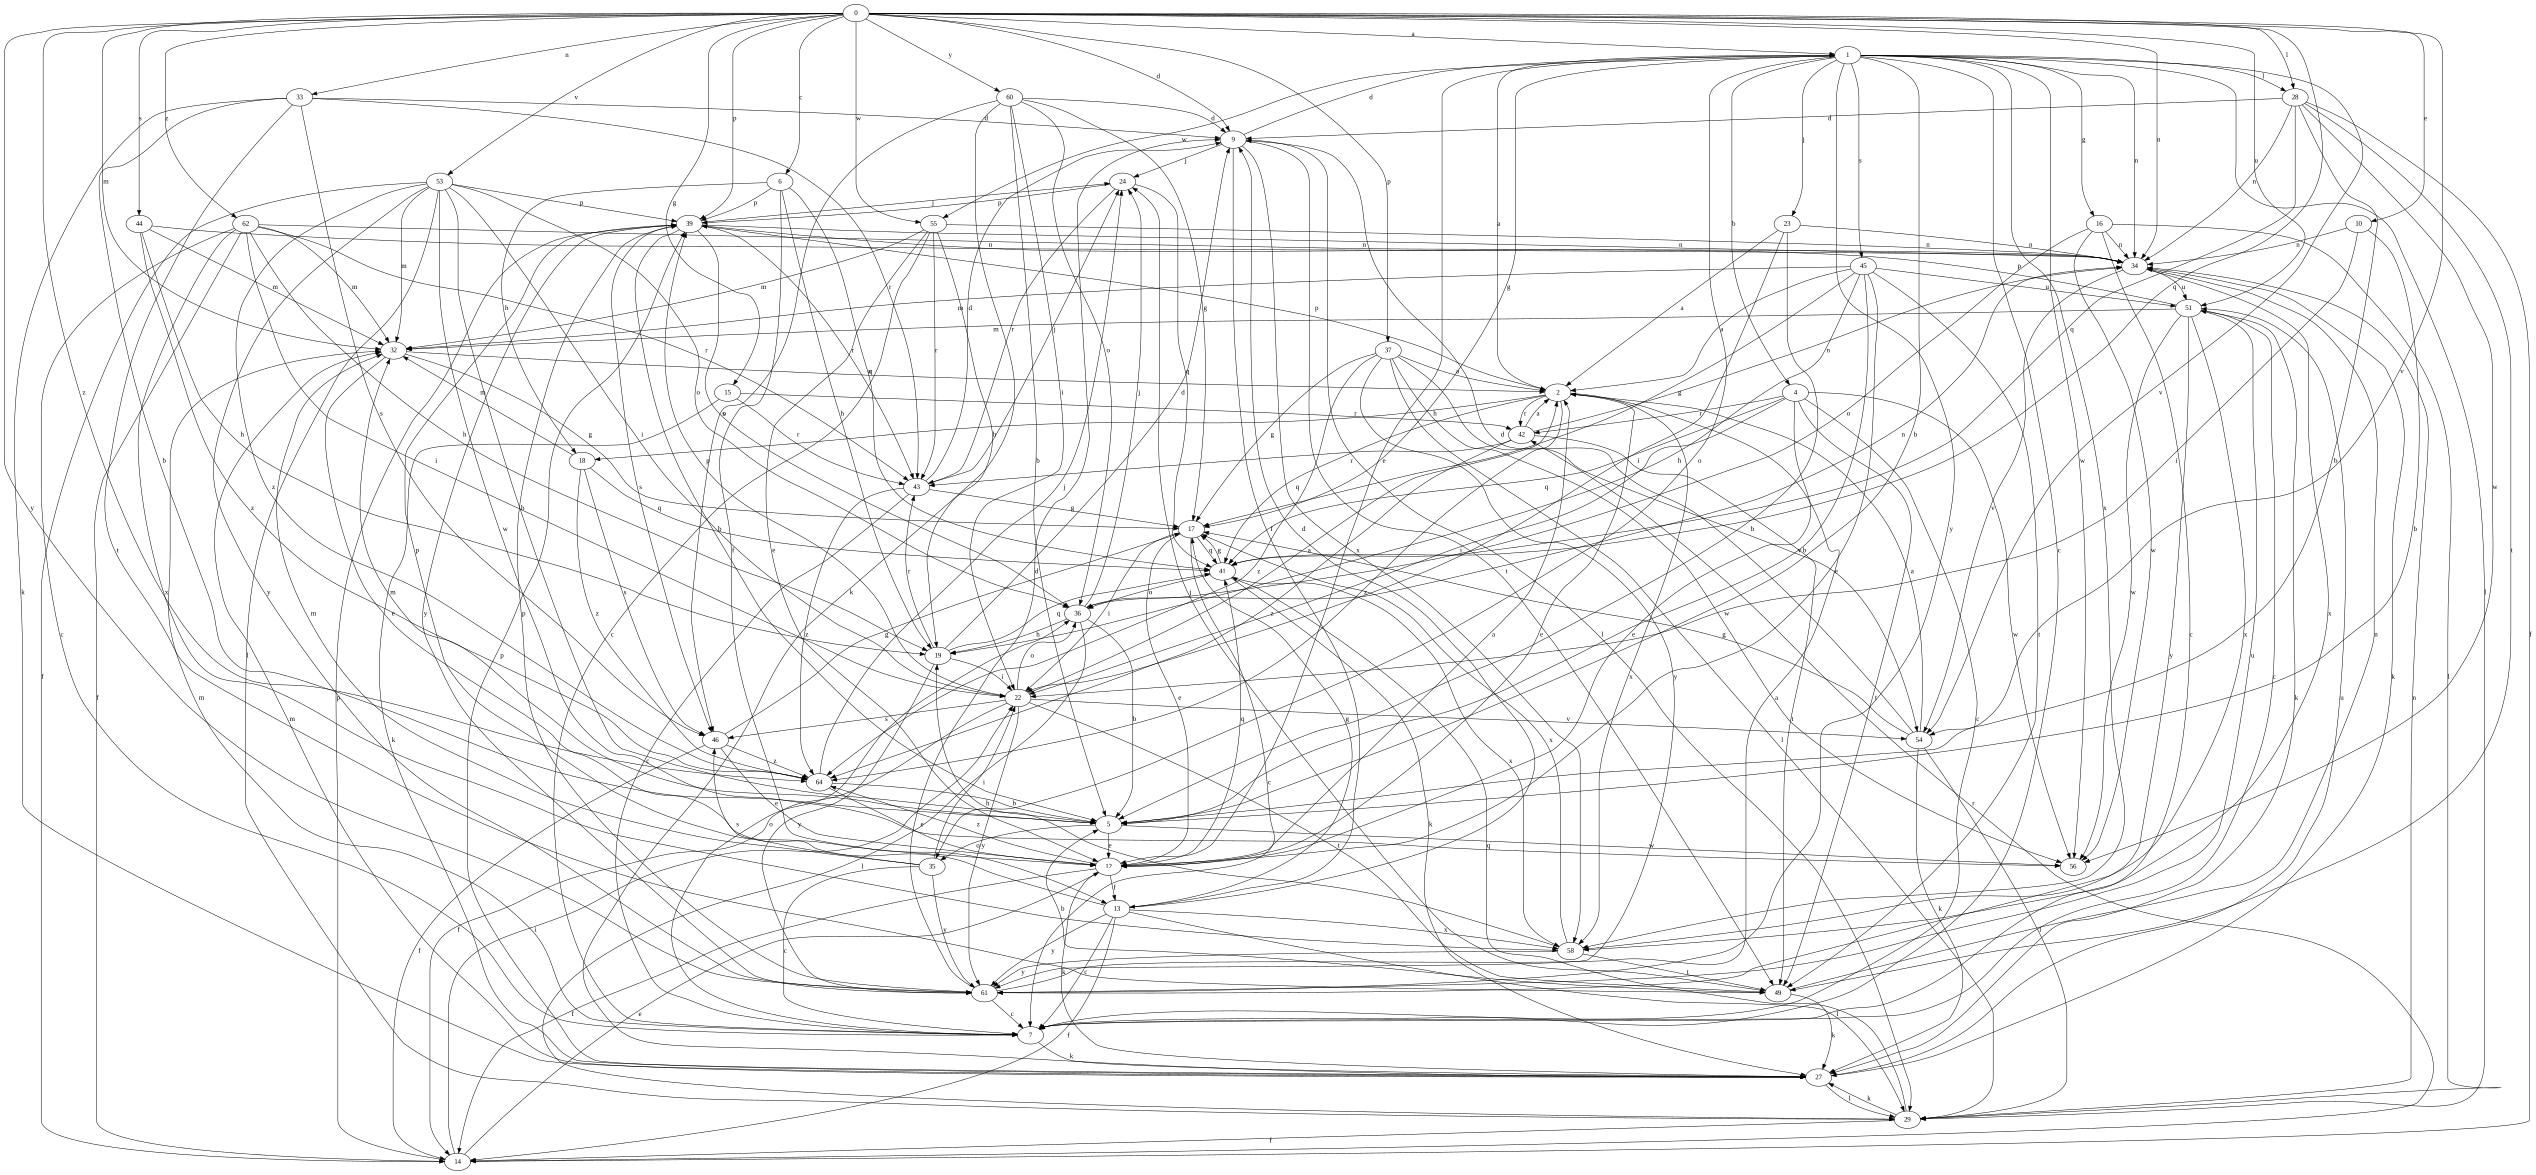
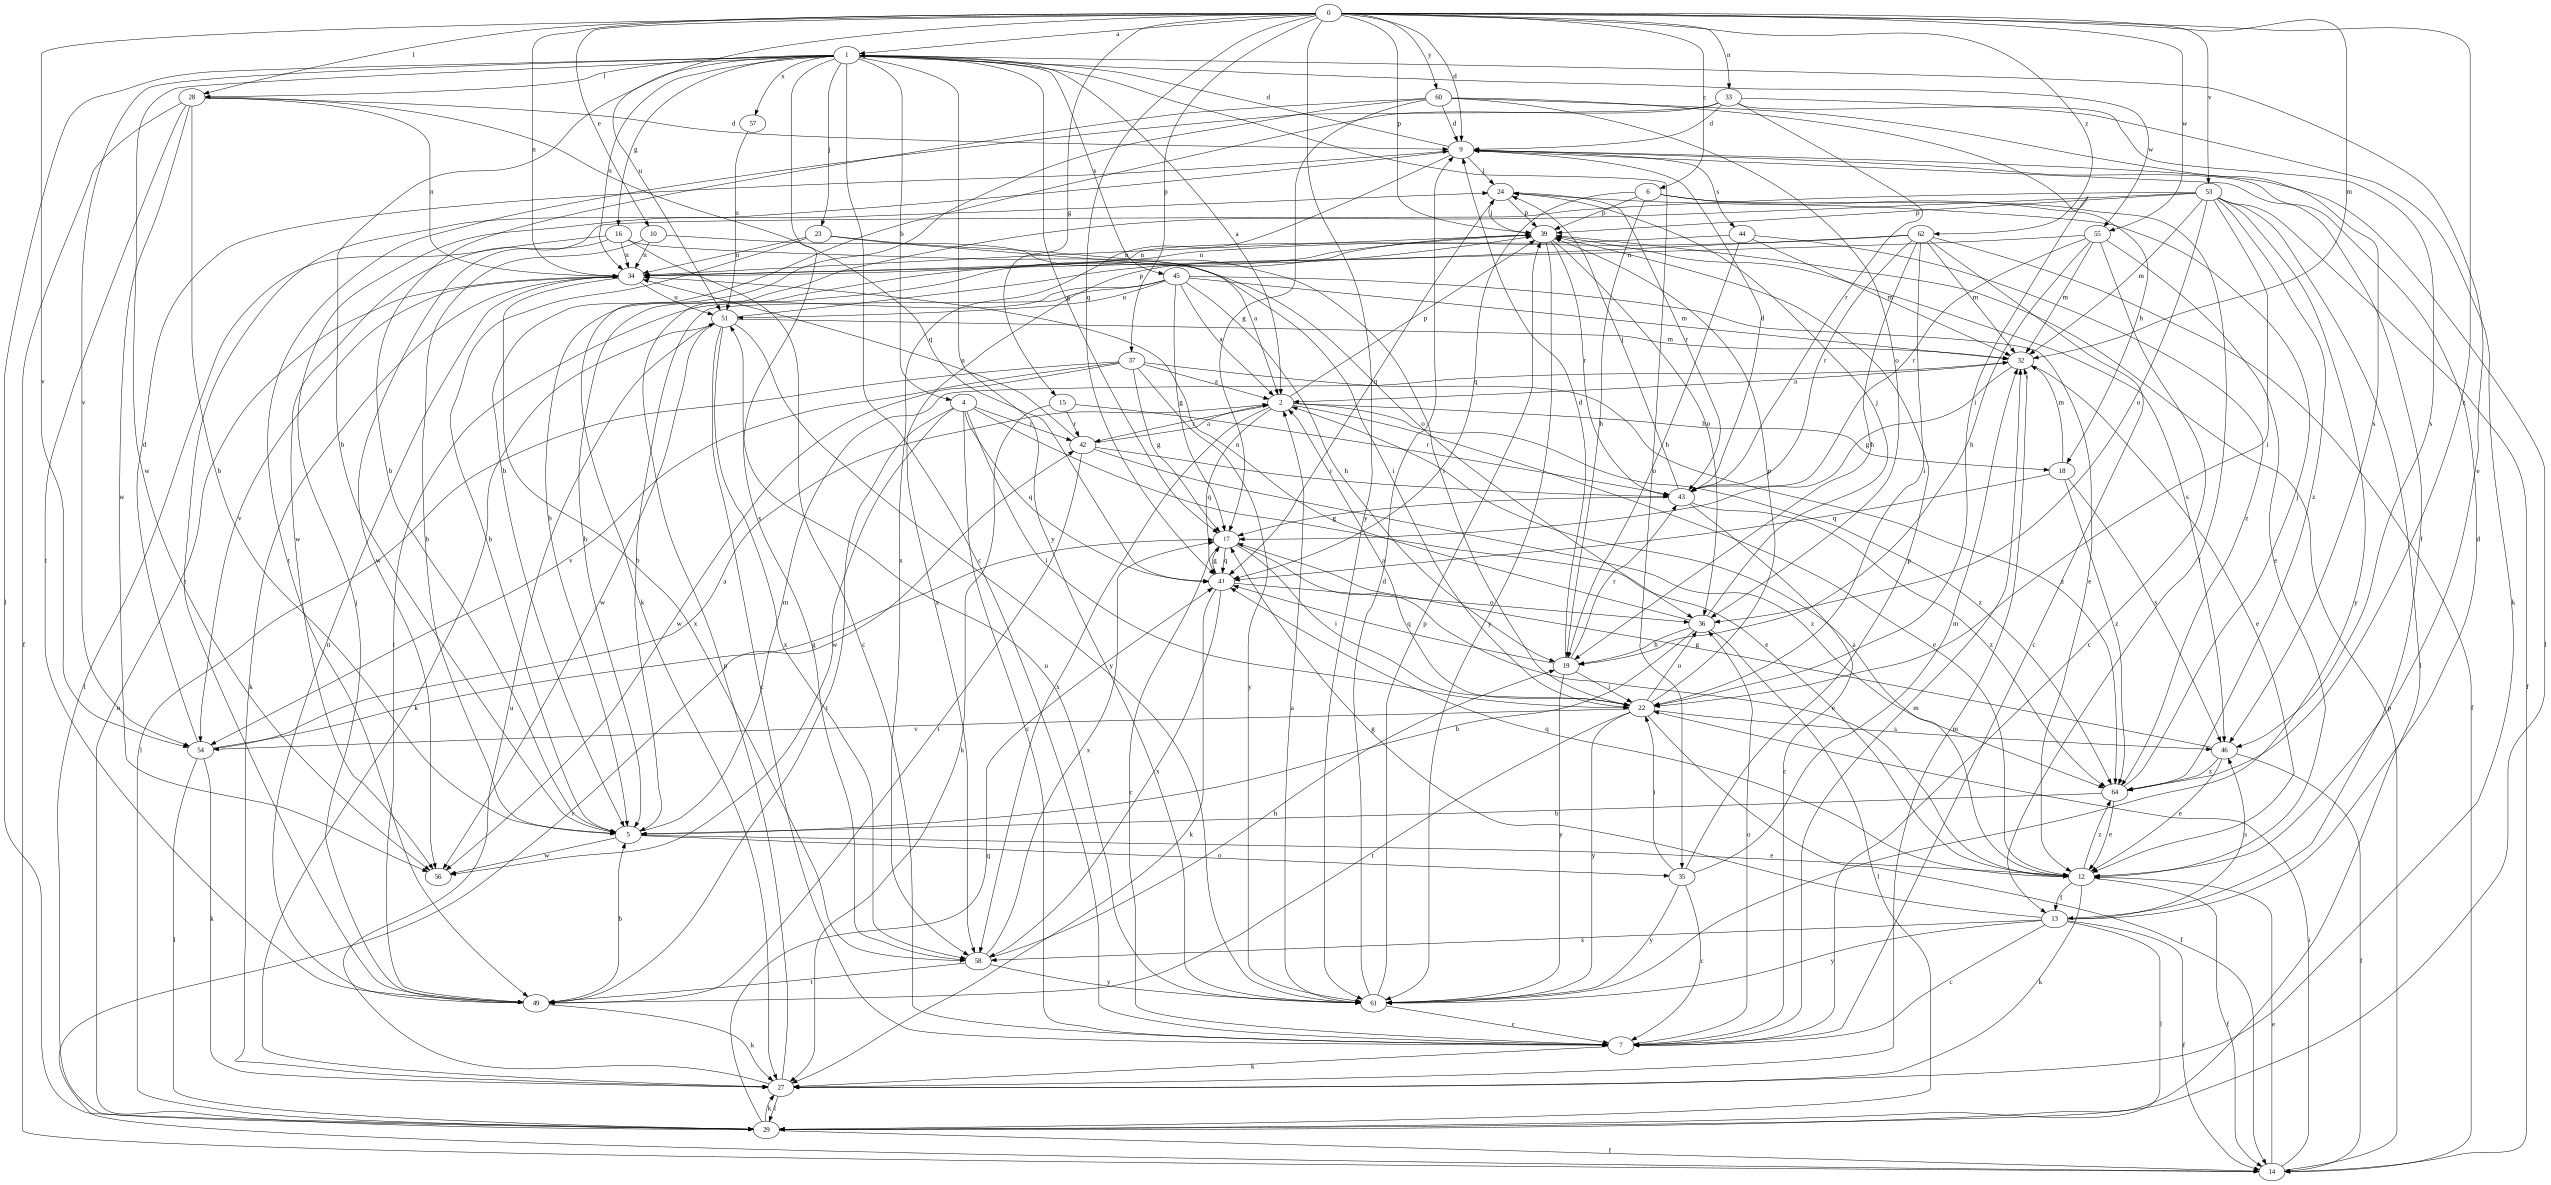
edge "0" -> "44": now "9" -> "44"
node "57": added
